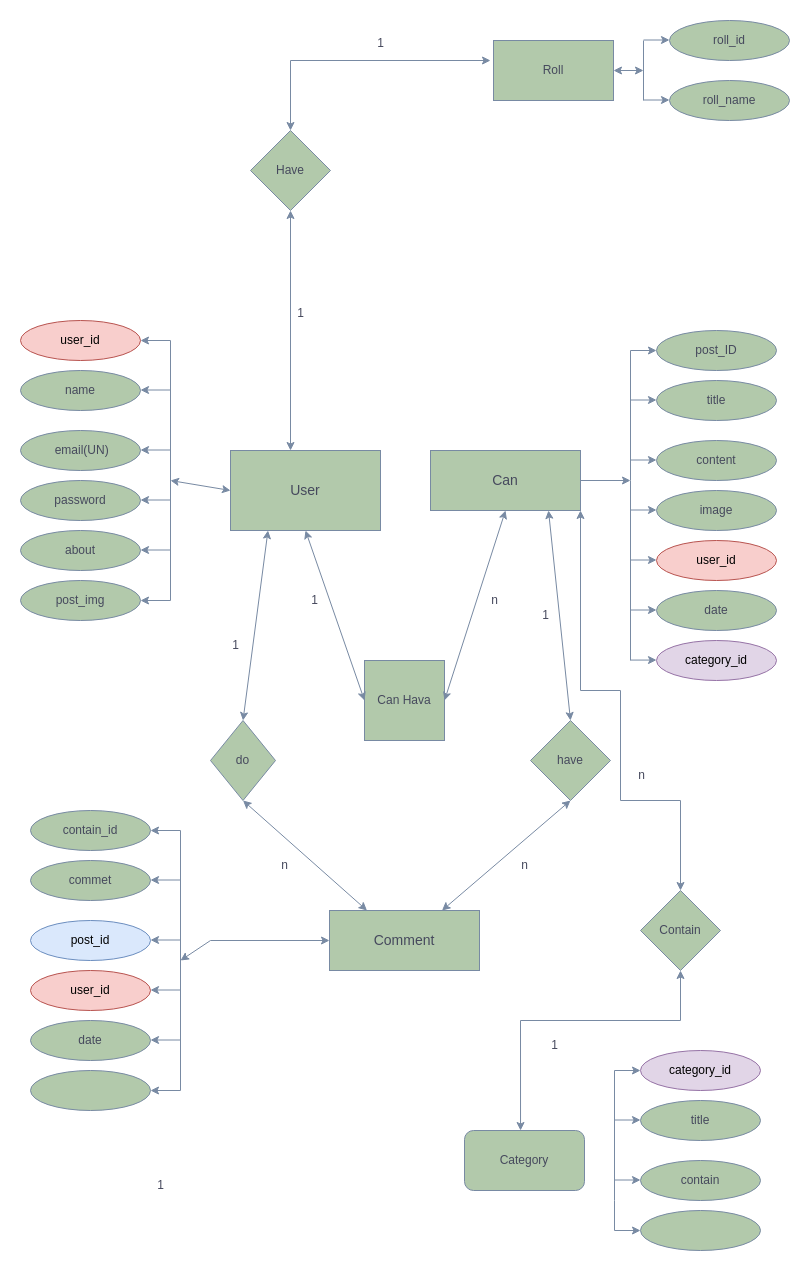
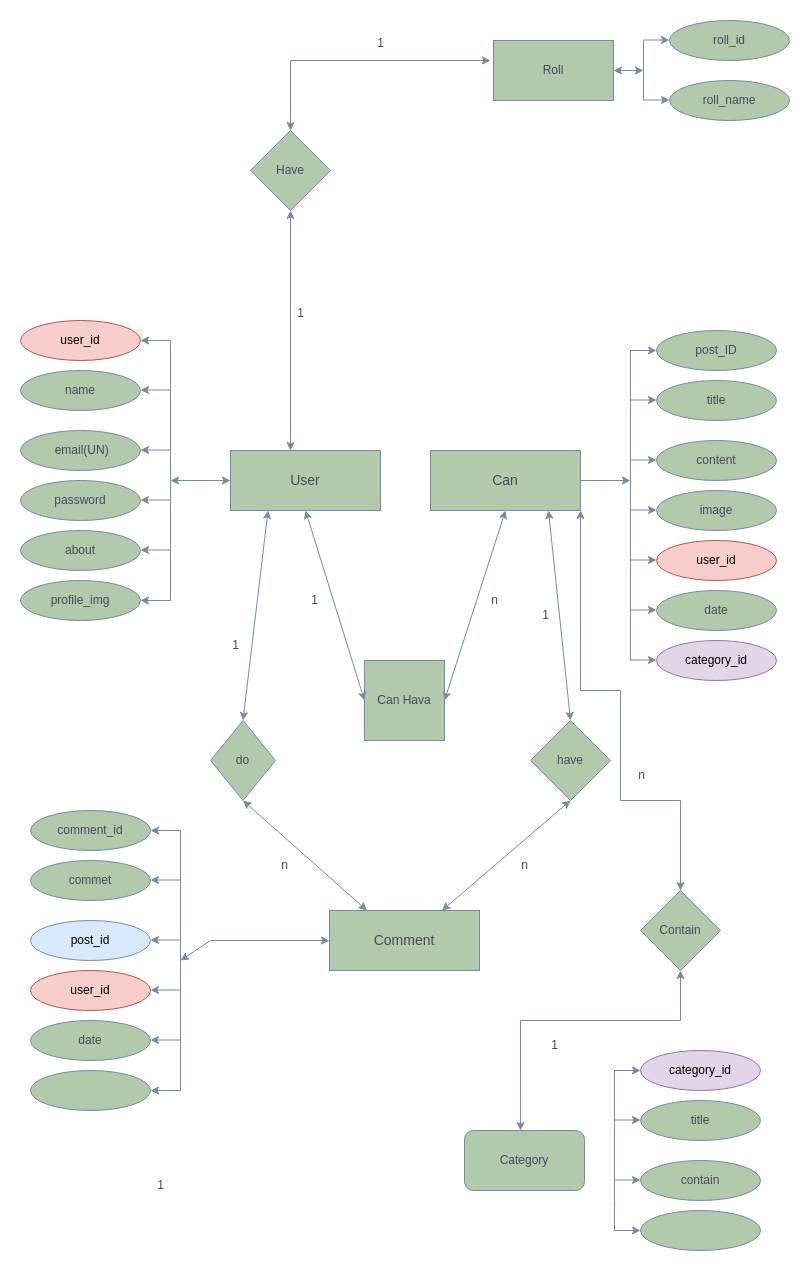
node "User": size 150x80 -> 150x60
node "post_img": label "post_img" -> "profile_img"
node "contain_id": label "contain_id" -> "comment_id"
